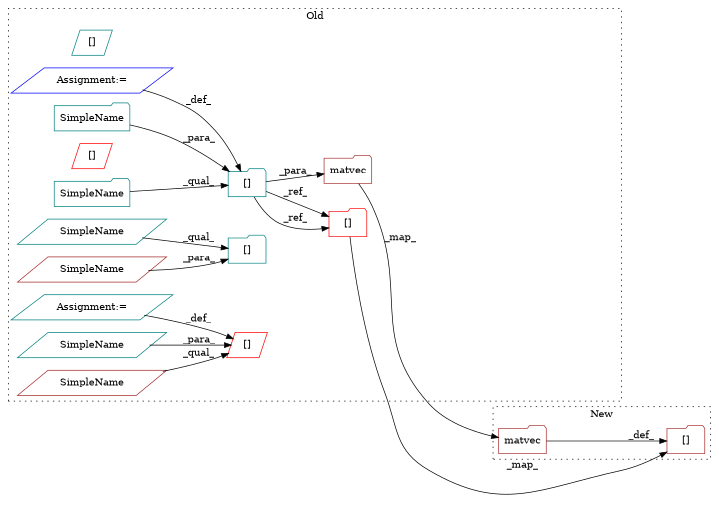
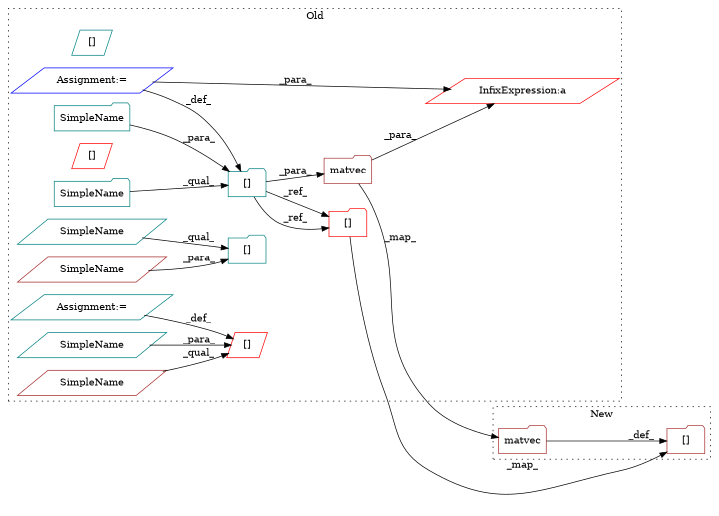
node "InfixExpression:a": added
